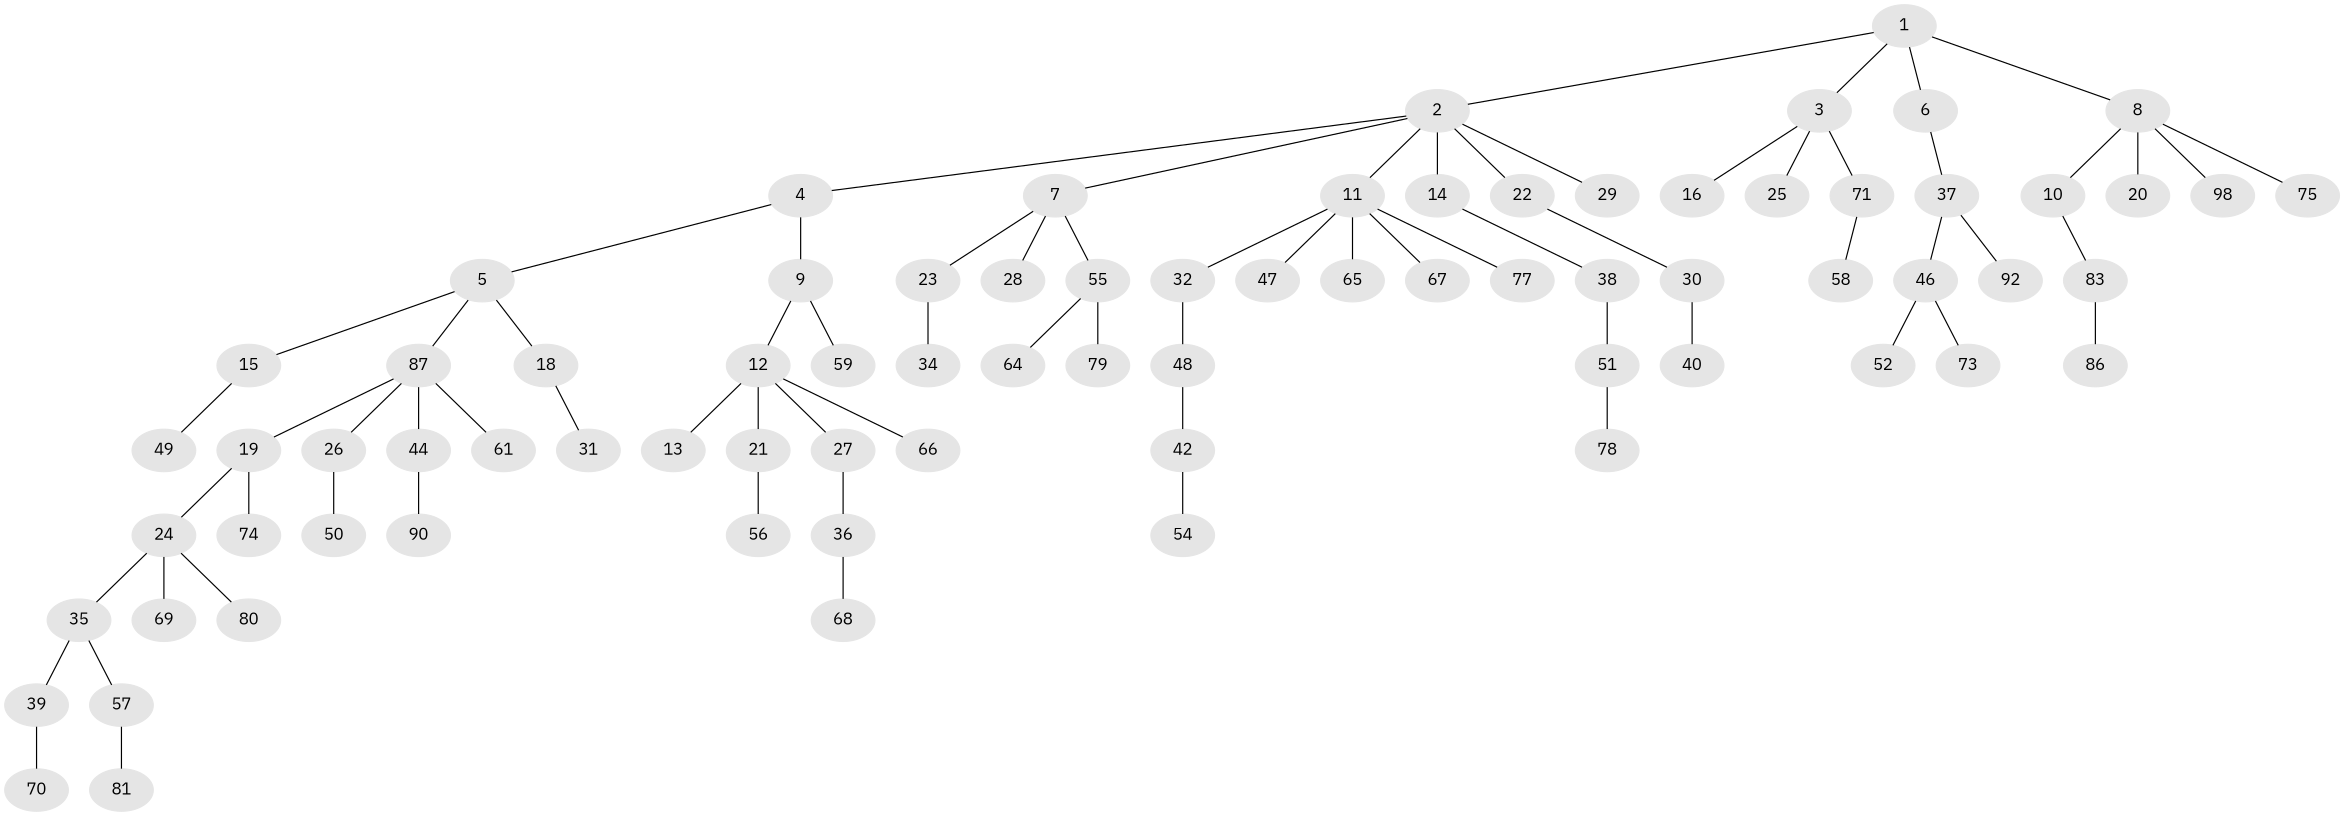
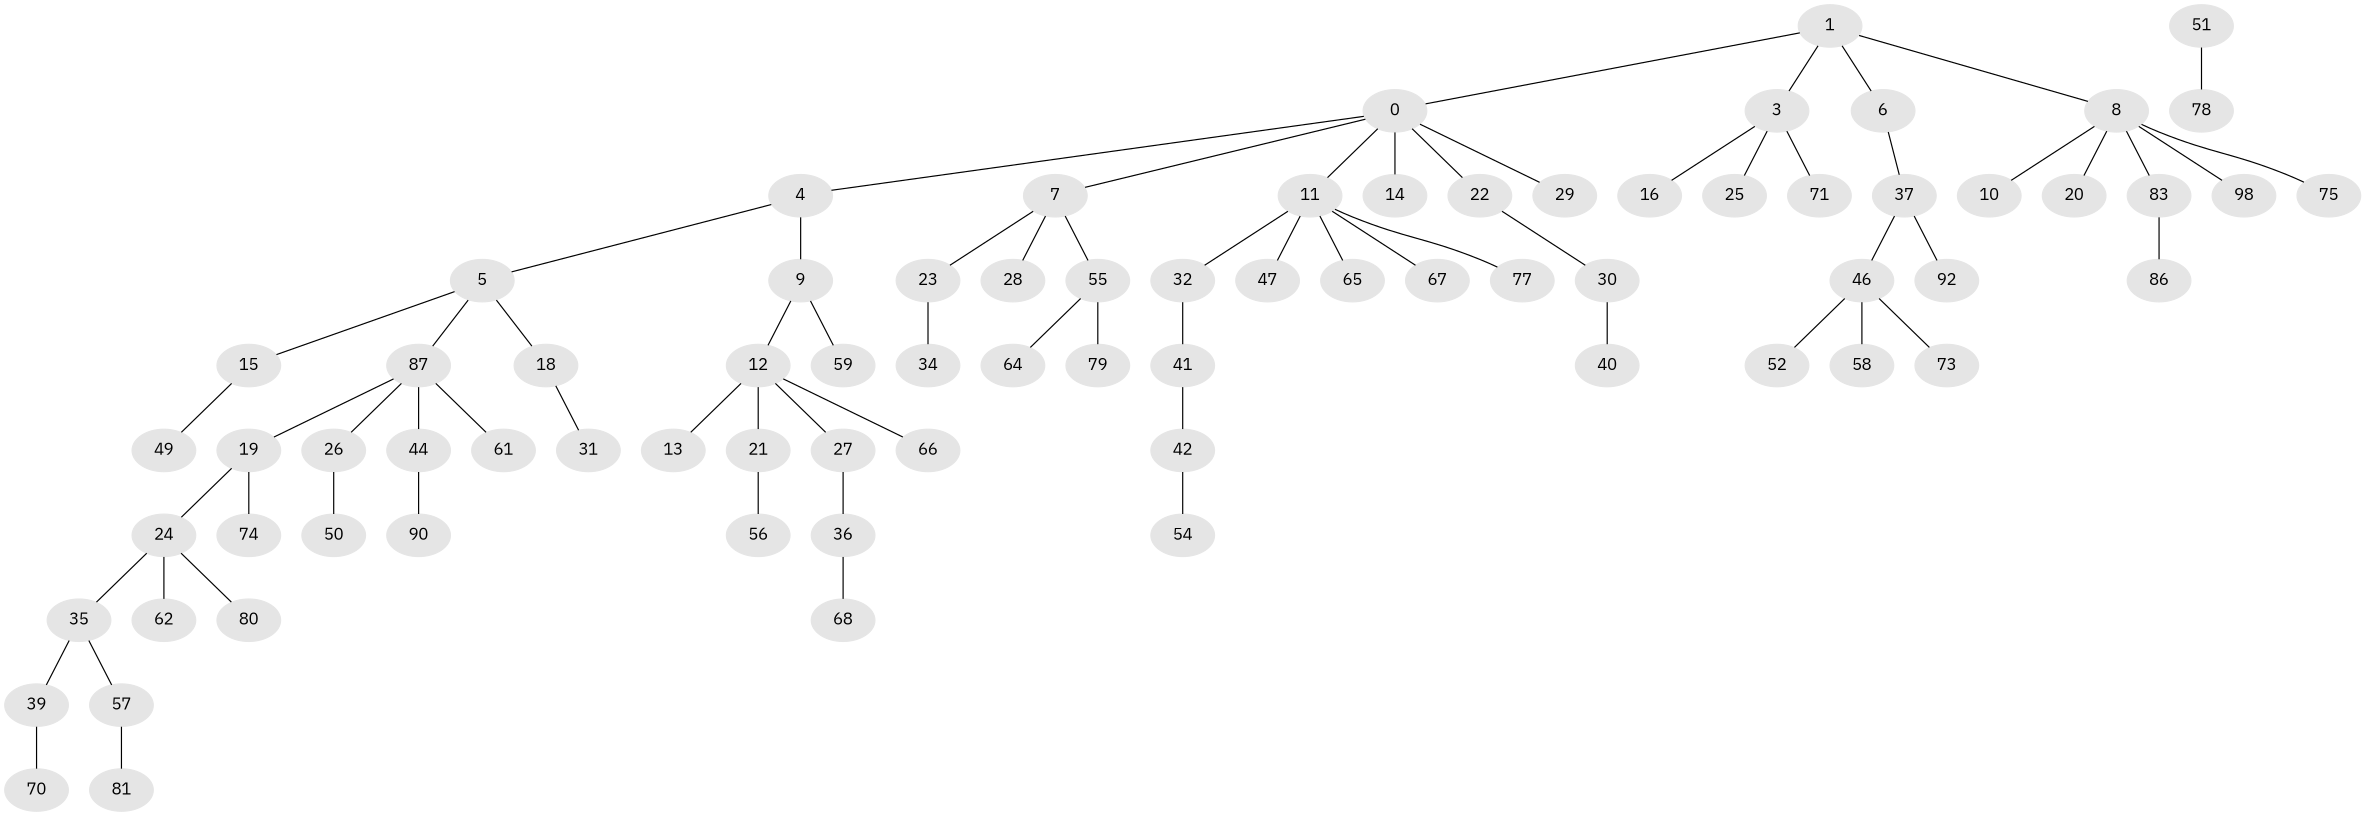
node "2": label "2" -> "0"
edge "71" -- "58": now "46" -- "58"
edge "10" -- "83": now "8" -- "83"
node "38": removed
node "48": label "48" -> "41"
node "69": label "69" -> "62"
